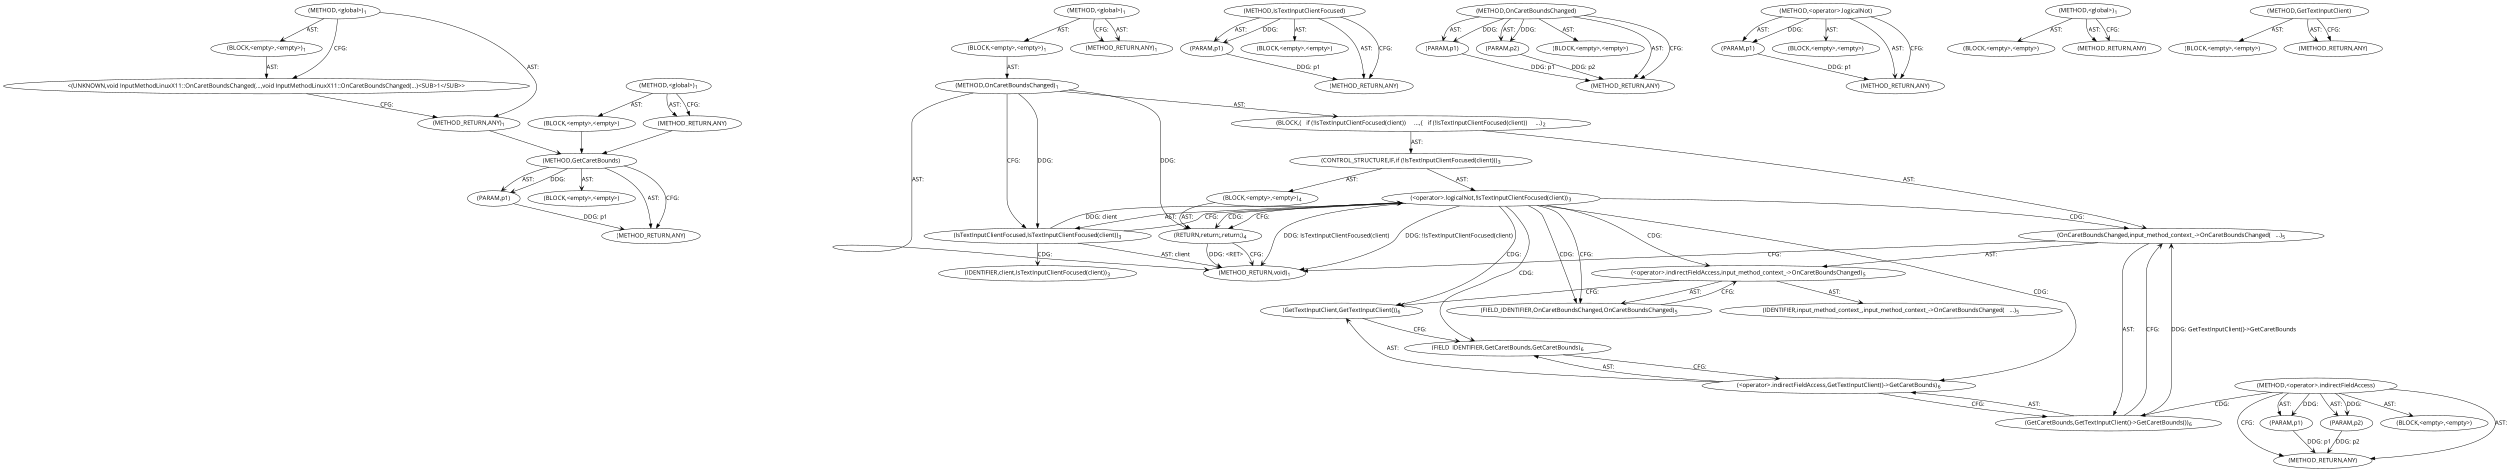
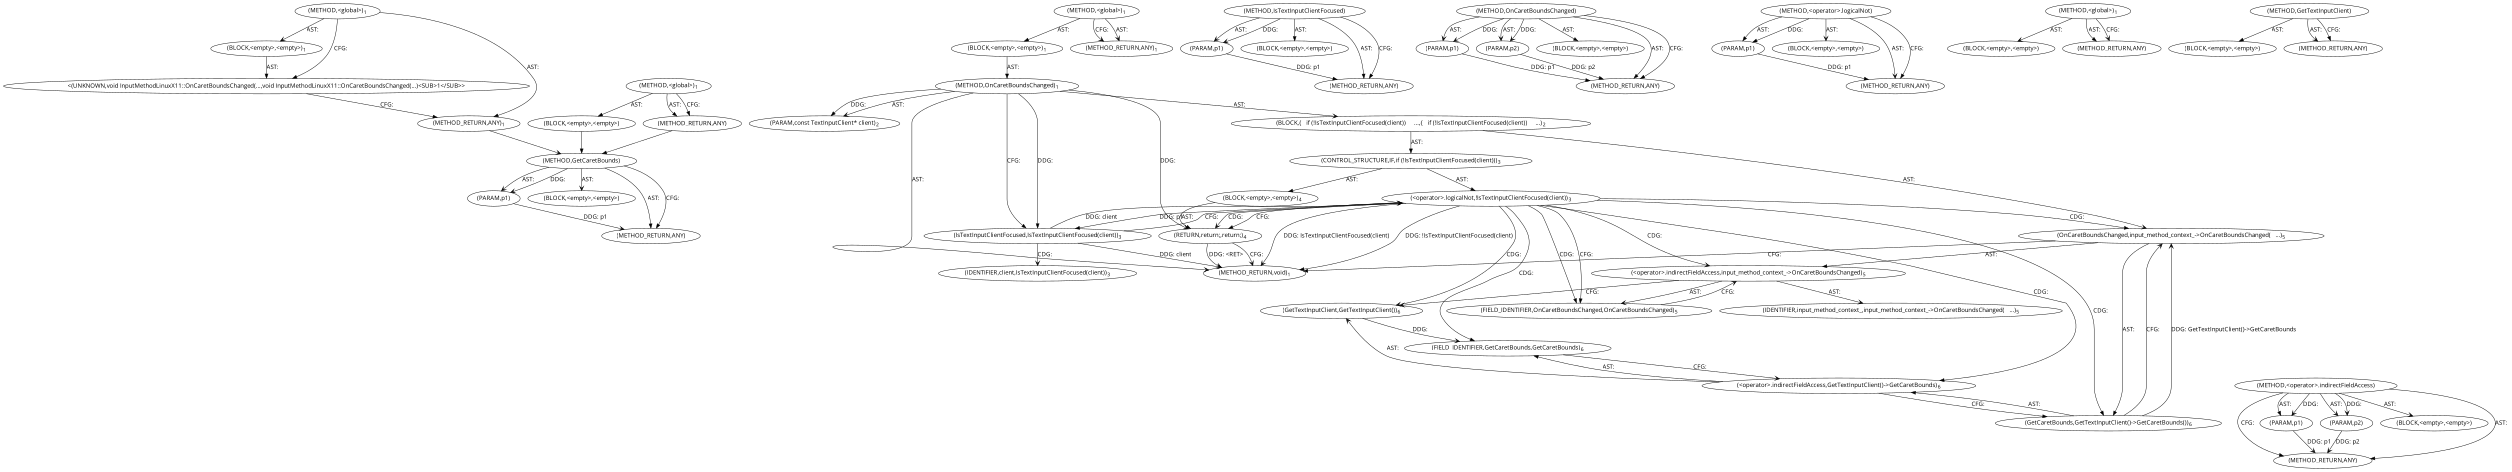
node "(PARAM,const TextInputClient* client)": added
edge "(<operator>.logicalNot,!IsTextInputClientFocused(client))" -> "(IsTextInputClientFocused,IsTextInputClientFocused(client))": label "AST: " -> "DDG: p1"
edge "(IsTextInputClientFocused,IsTextInputClientFocused(client))" -> "(METHOD_RETURN,void)": label "AST: client" -> "DDG: client"
edge "(<operator>.logicalNot,!IsTextInputClientFocused(client))" -> "(GetTextInputClient,GetTextInputClient())": arrowhead normal -> vee
edge "(<operator>.logicalNot,!IsTextInputClientFocused(client))" -> "(FIELD_IDENTIFIER,GetCaretBounds,GetCaretBounds)": arrowhead vee -> normal
edge "(GetTextInputClient,GetTextInputClient())" -> "(FIELD_IDENTIFIER,GetCaretBounds,GetCaretBounds)": label "CFG: " -> "DDG: "
edge "(METHOD,<operator>.indirectFieldAccess)" -> "(GetCaretBounds,GetTextInputClient()->GetCaretBounds())": now "(<operator>.logicalNot,!IsTextInputClientFocused(client))" -> "(GetCaretBounds,GetTextInputClient()->GetCaretBounds())"
